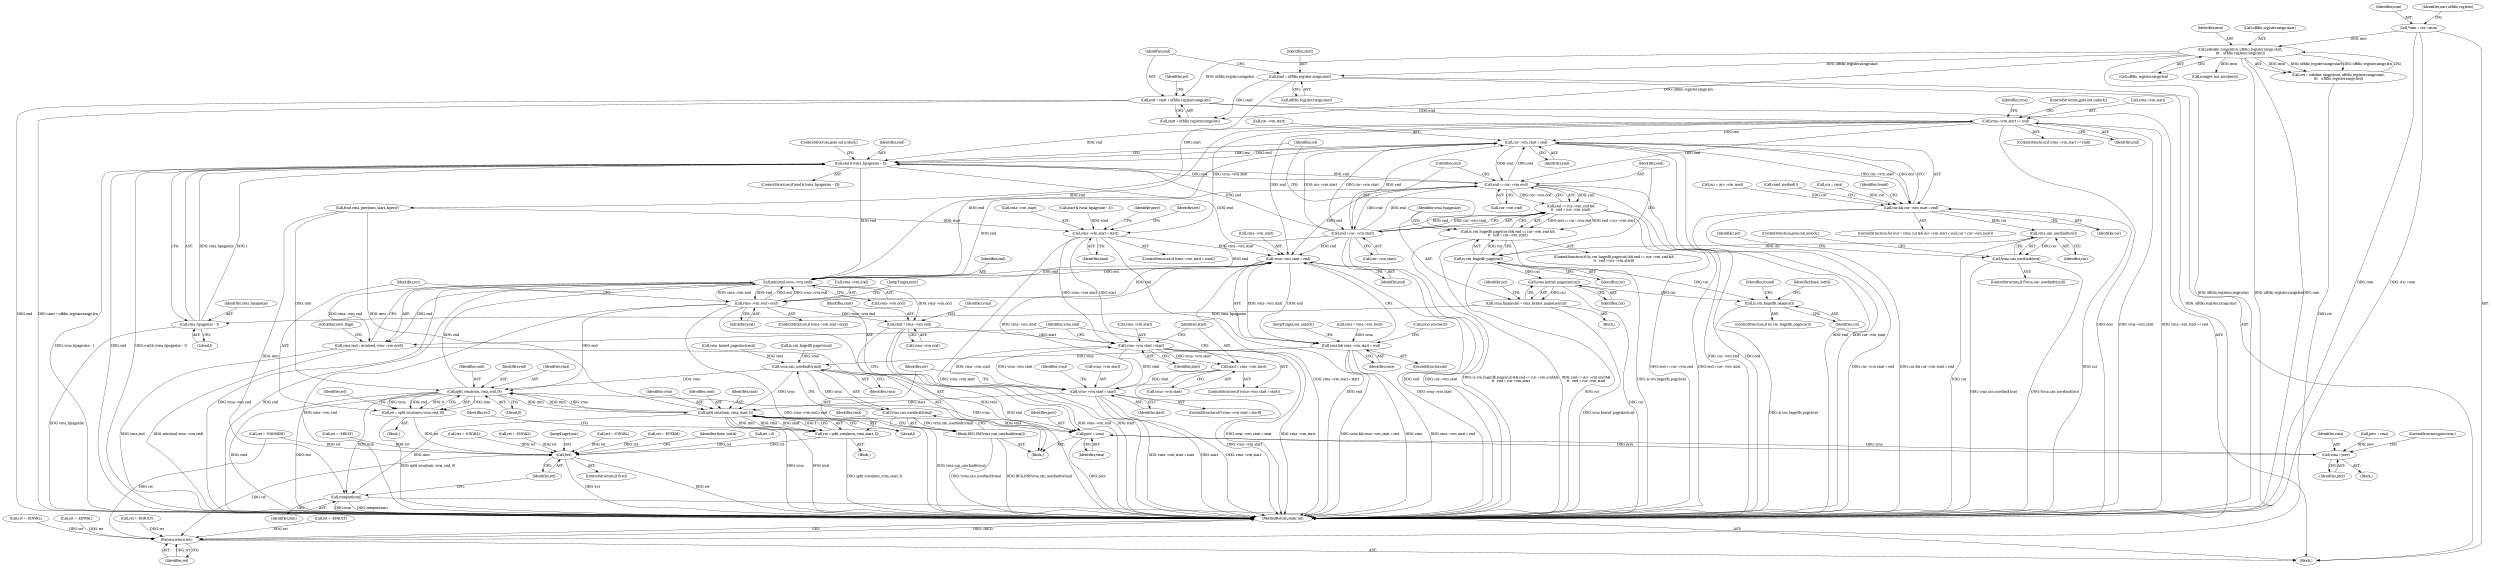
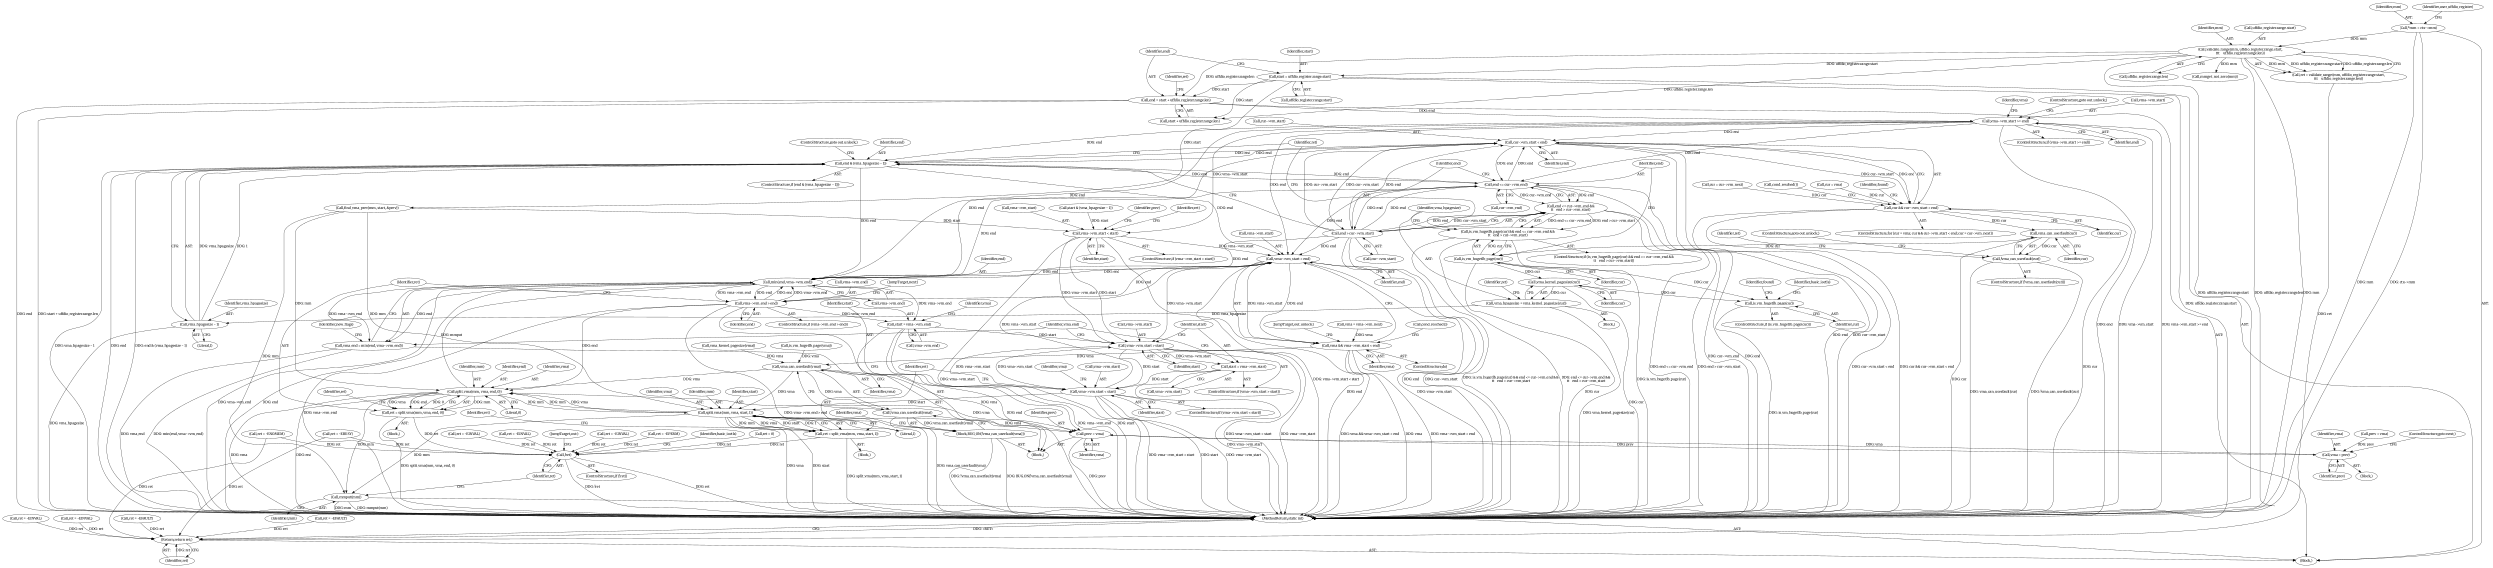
edge "(Call,start = uffdio_register.range.start)" -> "(Call,end = start + uffdio_register.range.len)": added, label "DDG: start"
edge "(Call,end > cur->vm_start)" -> "(Call,end & (vma_hpagesize - 1))": label "DDG: end" -> "CFG: "
edge "(Call,vma->vm_start < end)" -> "(Call,vma->vm_start > start)": added, label "DDG: vma->vm_start"
edge "(Call,split_vma(mm, vma, end, 0))" -> "(Call,min(end, vma->vm_end))": label "DDG: end" -> "DDG: mmput"
edge "(Call,!ret)" -> "(Return,return ret;)": now "(Call,ret = -EBUSY)" -> "(Return,return ret;)"
